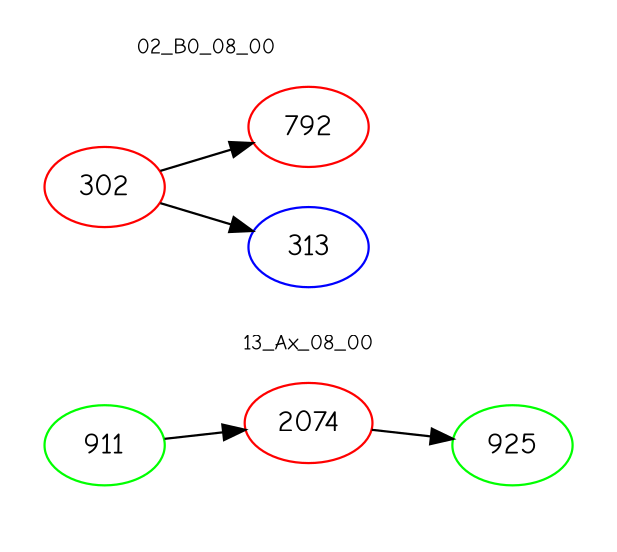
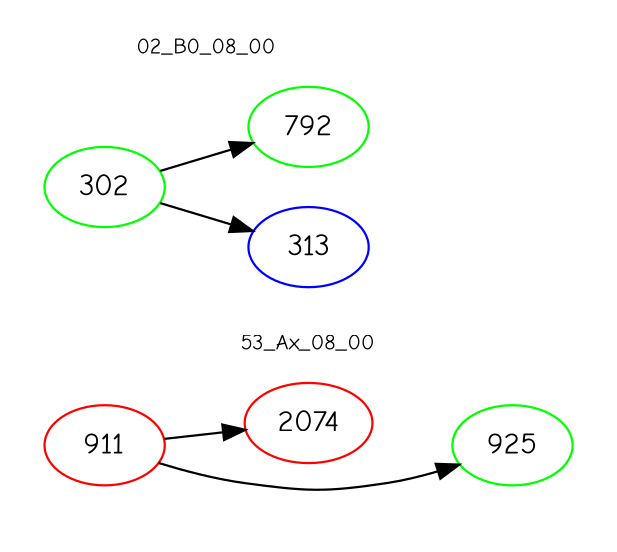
node "792": color red -> green
node "302": color red -> green
cluster "13_Ax_08_00": label "13_Ax_08_00" -> "53_Ax_08_00"
edge "2074" -> "925": now "911" -> "925"
node "911": color green -> red
